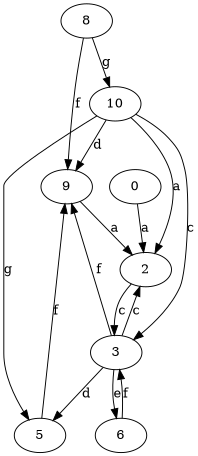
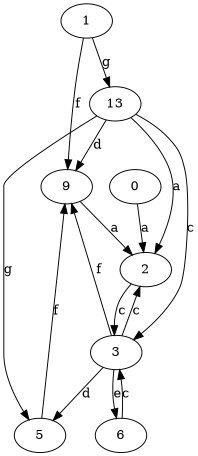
node "8": label "8" -> "1"
node "10": label "10" -> "13"
edge "6" -> "3": label "f" -> "c"
